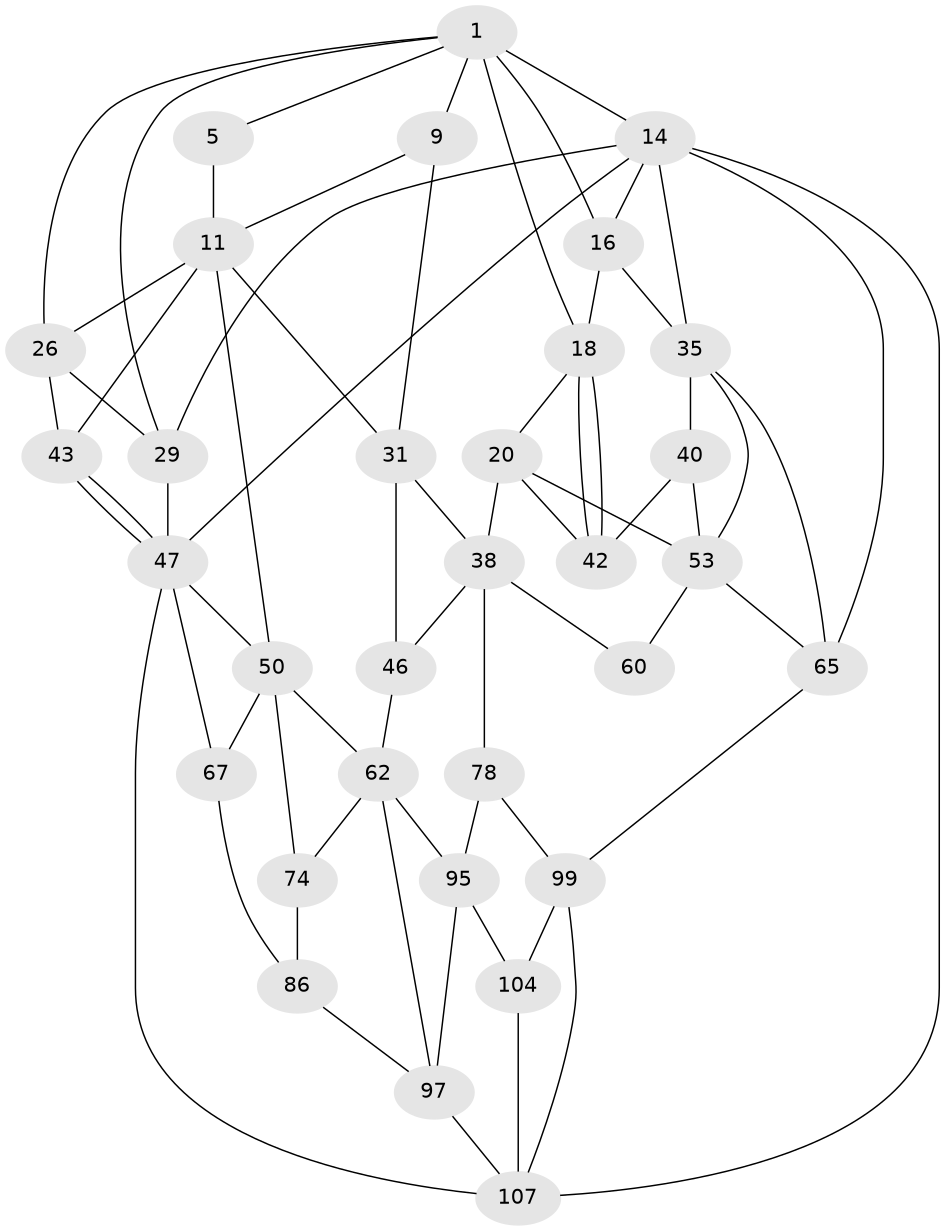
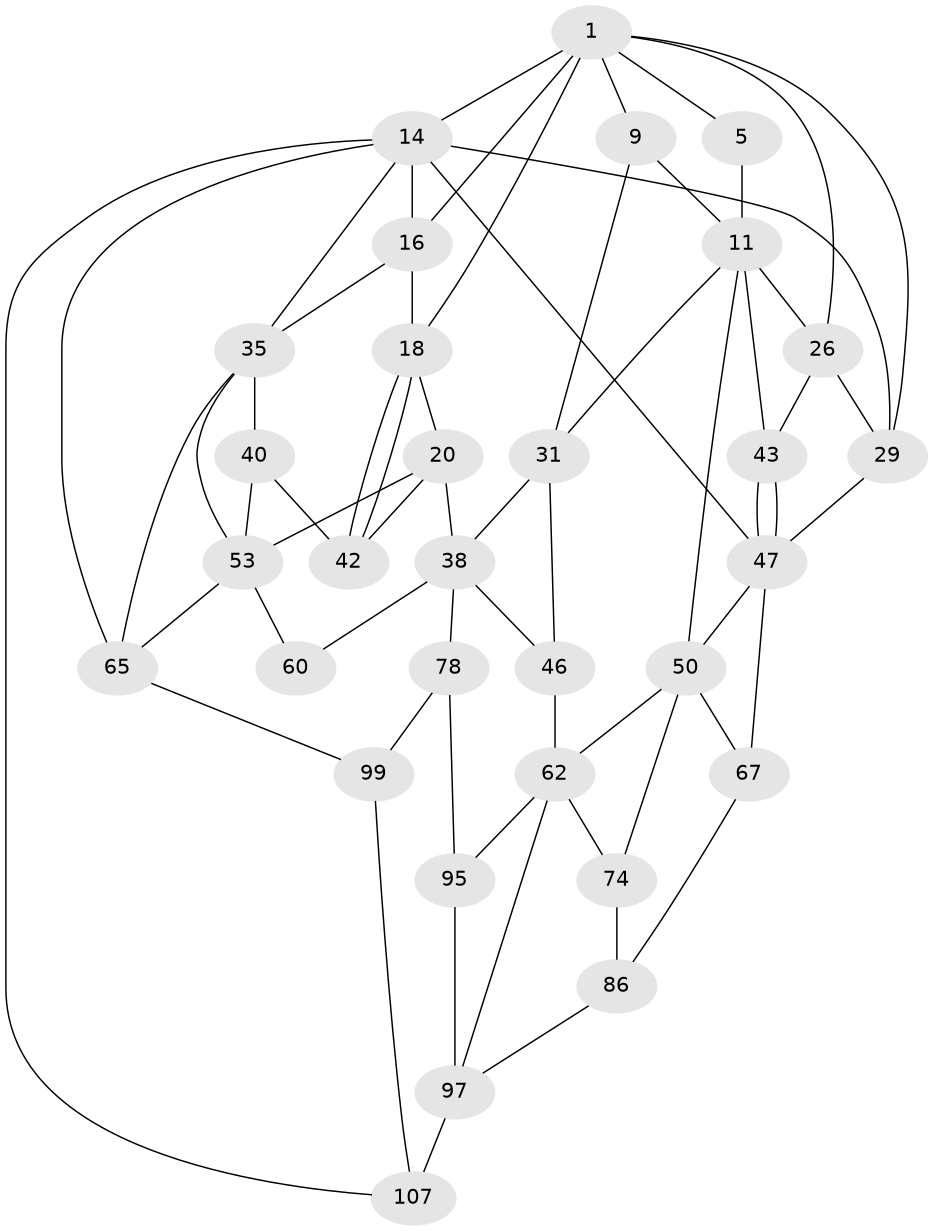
node "104": removed
edge "47" -- "107": removed
